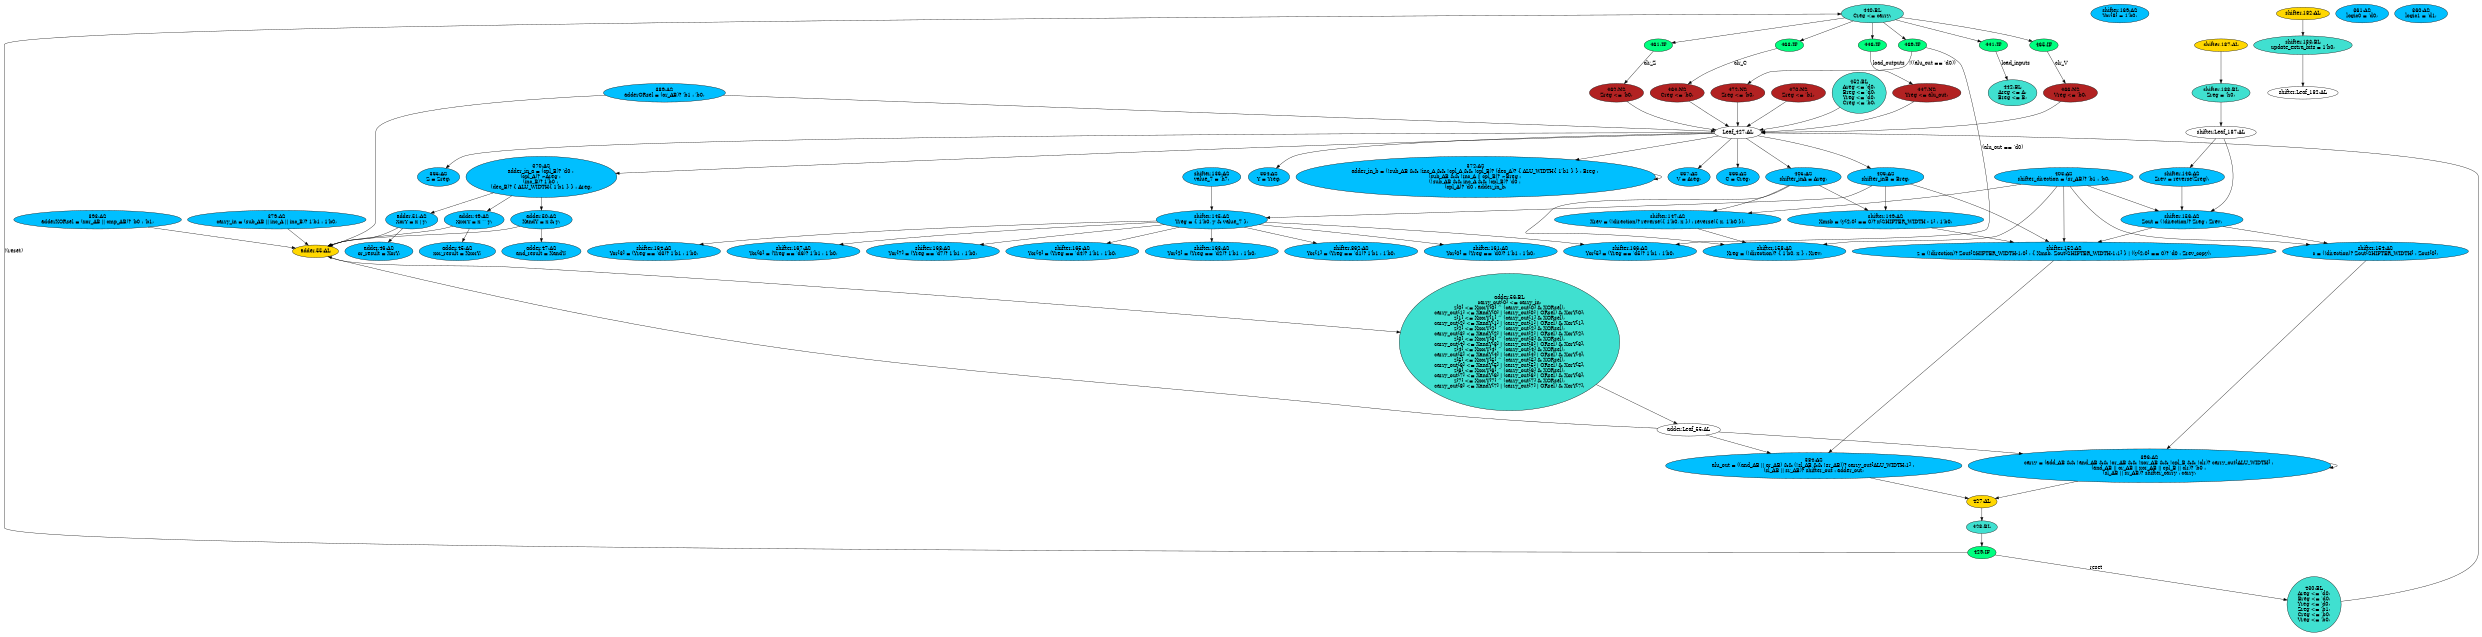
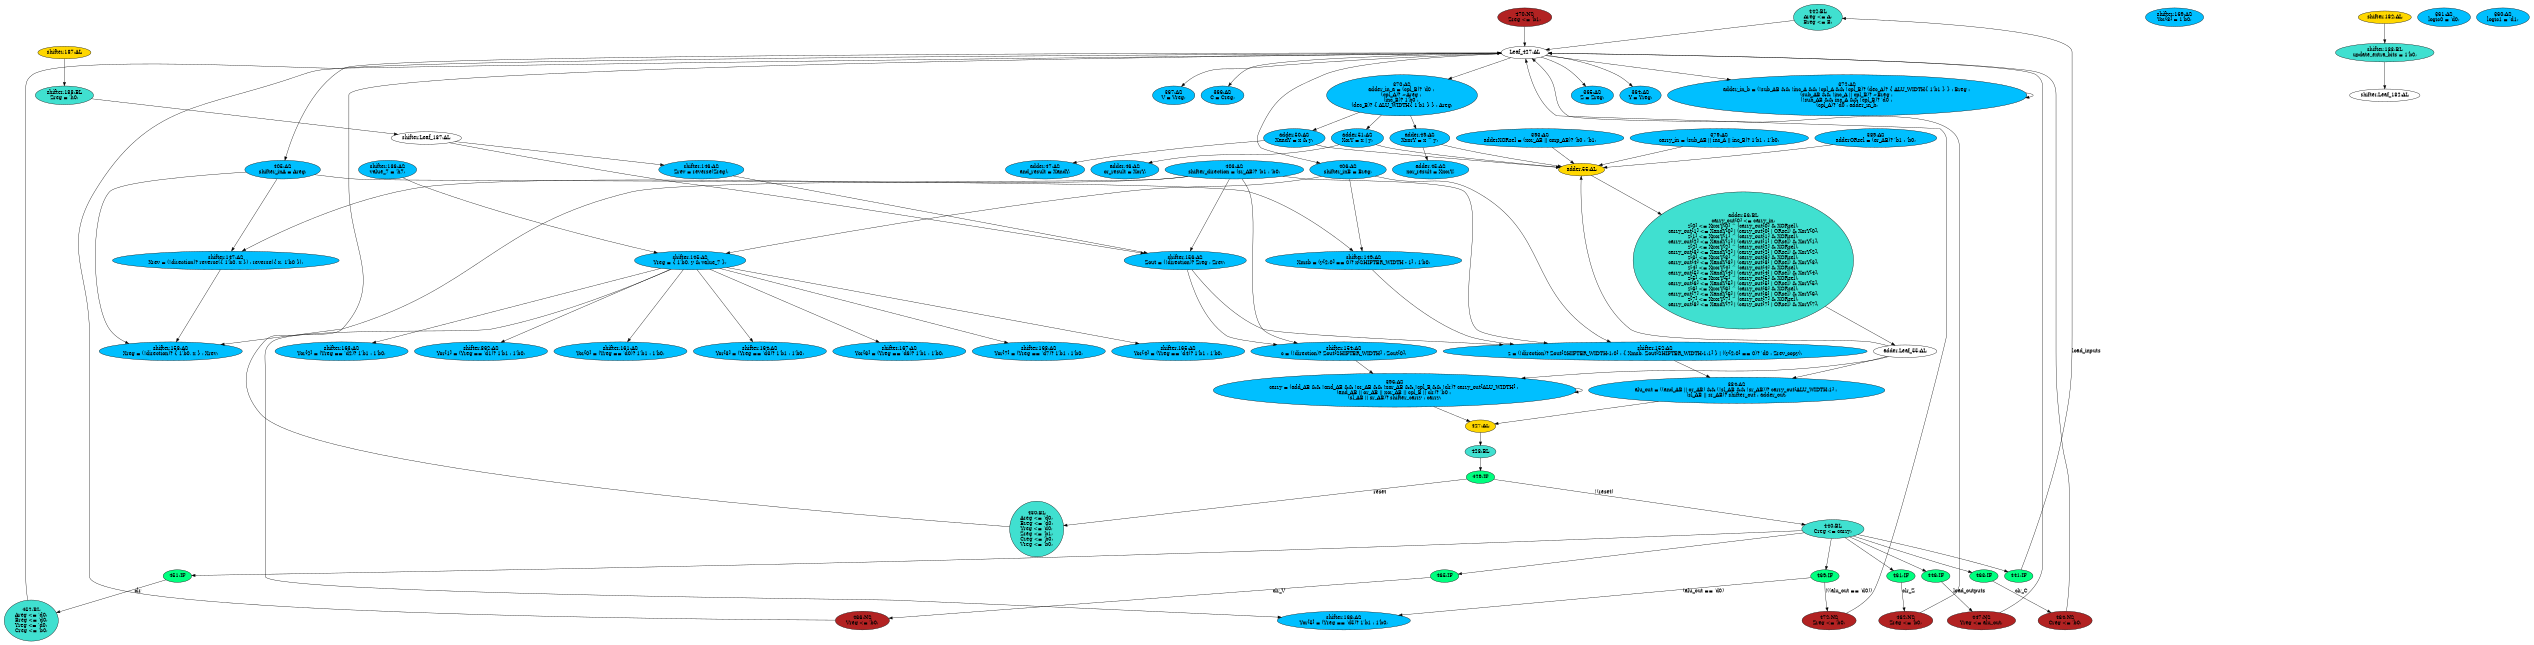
edge "389:AS adderORsel = (or_AB)? 'b1 : 'b0;" -> "Leaf_427:AL": now "442:BL Areg <= A; Breg <= B;" -> "Leaf_427:AL"
node "367:AS V = Areg;": label "367:AS V = Areg;" -> "367:AS V = Vreg;"
node "451:IF": added
